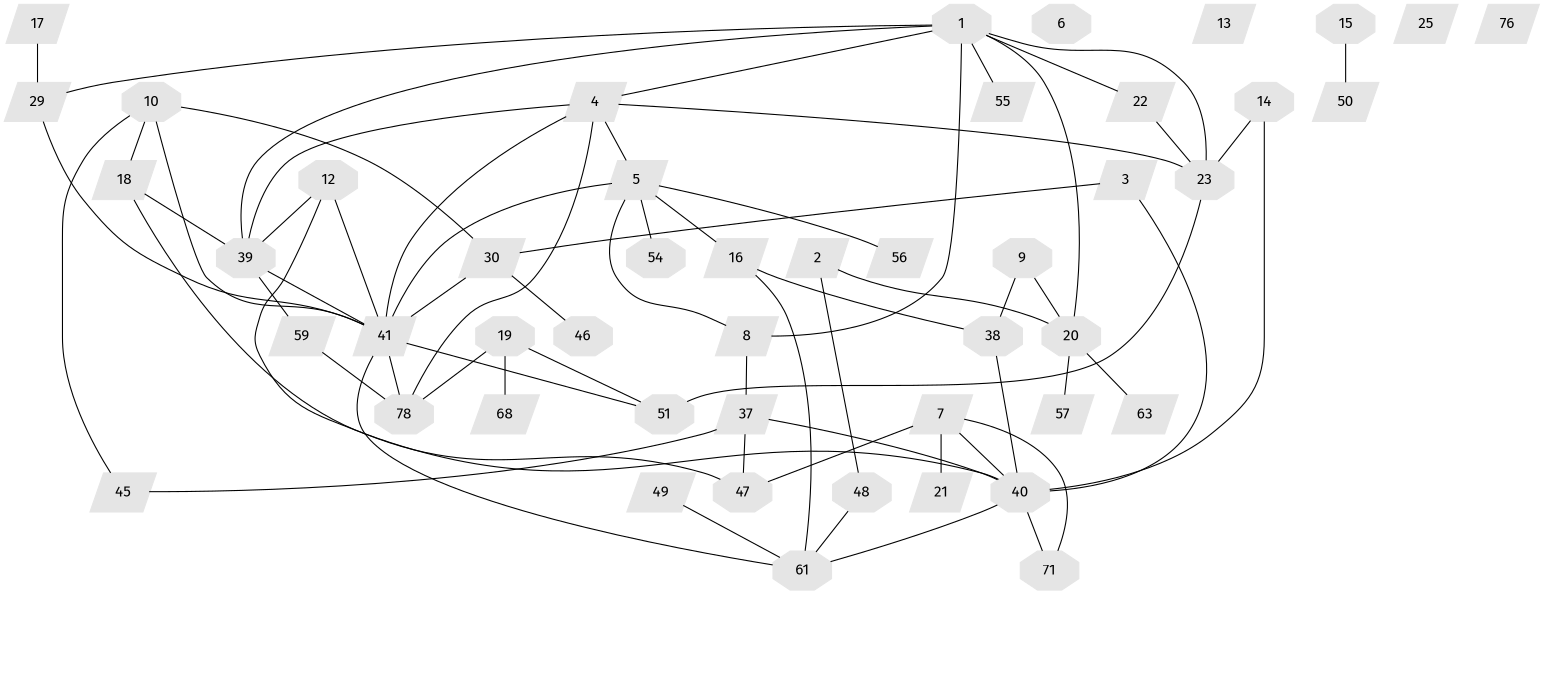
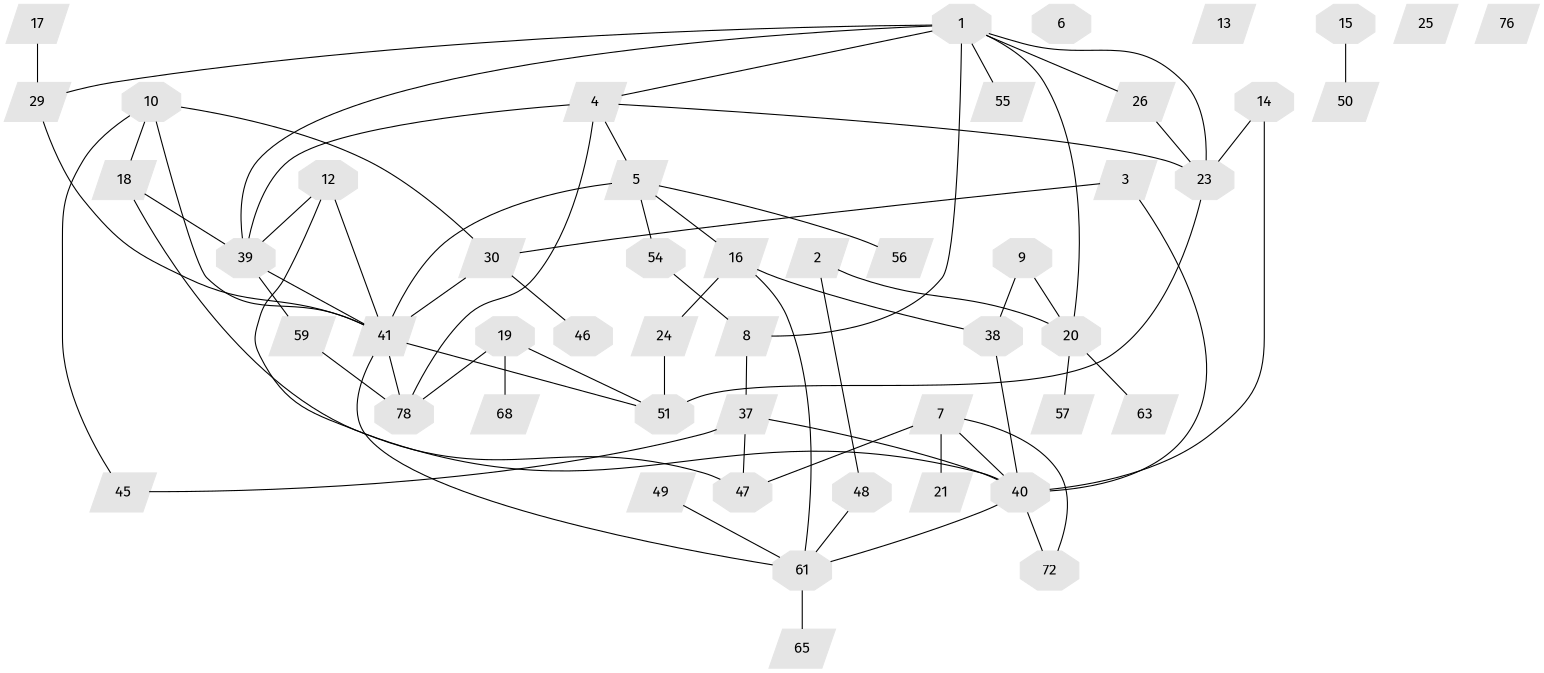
node "22": label "22" -> "26"
edge "4" -- "41": removed
edge "5" -- "8": now "54" -- "8"
node "24": added
node "71": label "71" -> "72"
node "65": added
